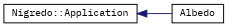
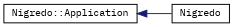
node "Albedo": label "Albedo" -> "Nigredo"
